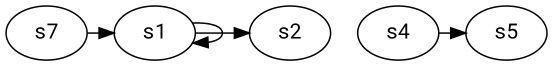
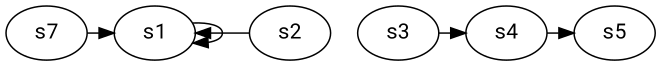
edge "s1" -> "s2": reversed
node "s3": added
